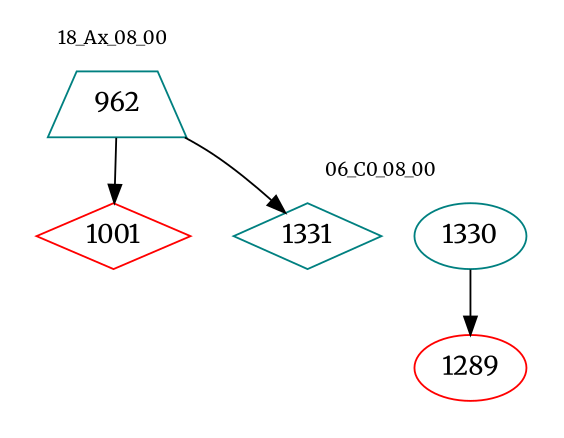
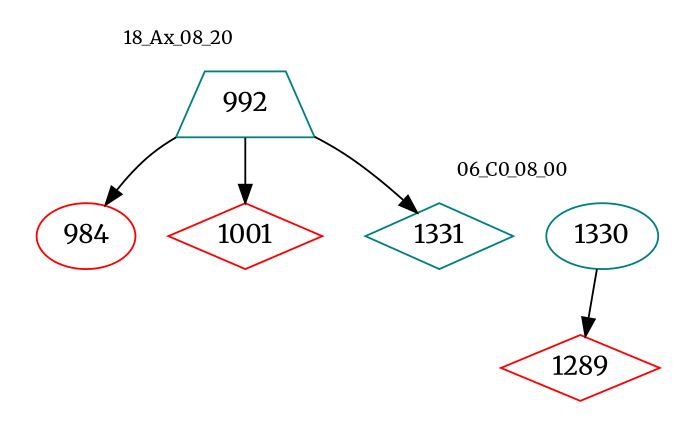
cluster "18_Ax_08_00": label "18_Ax_08_00" -> "18_Ax_08_20"
node "962": label "962" -> "992"
node "984": added
node "1289": shape ellipse -> diamond
